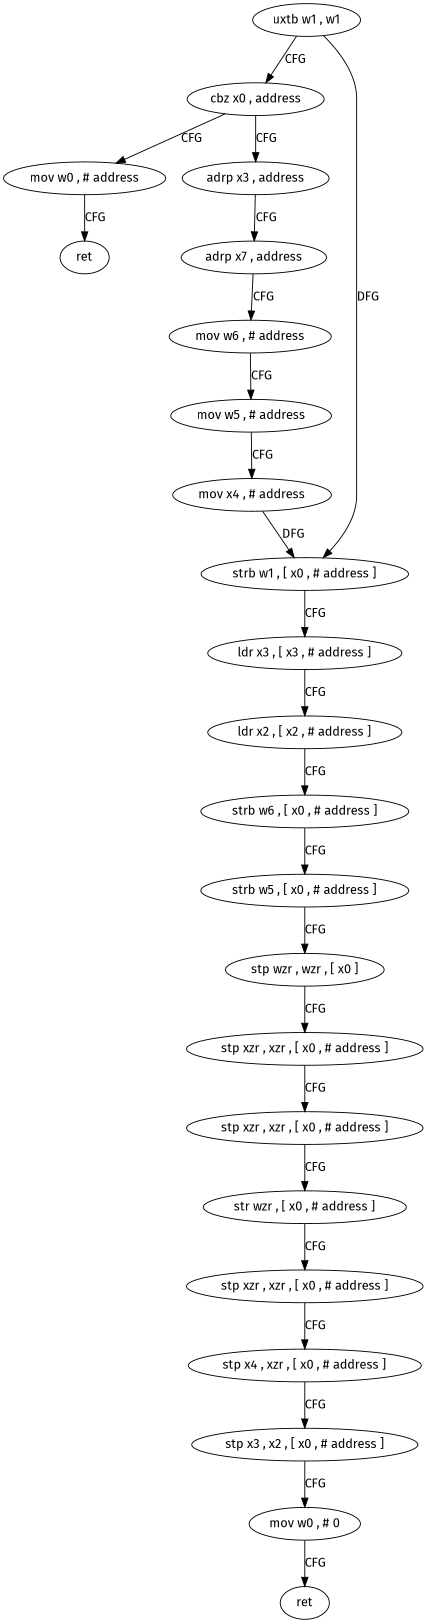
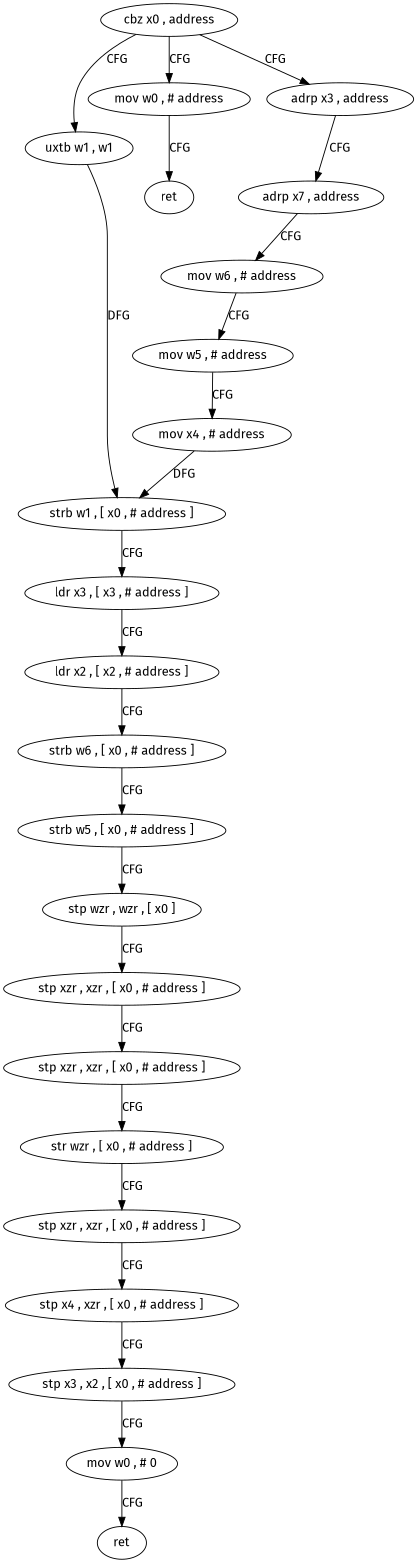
edge "uxtb w1 , w1" -> "cbz x0 , address": reversed
